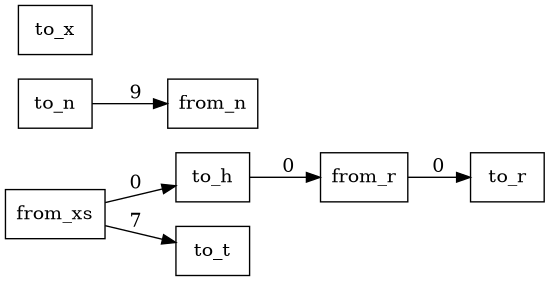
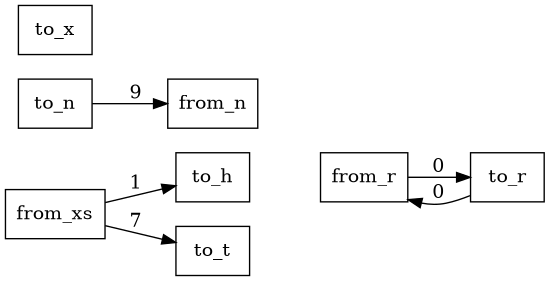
edge "to_h" -> "from_r": now "to_r" -> "from_r"
edge "from_xs" -> "to_h": label "0" -> "1"
